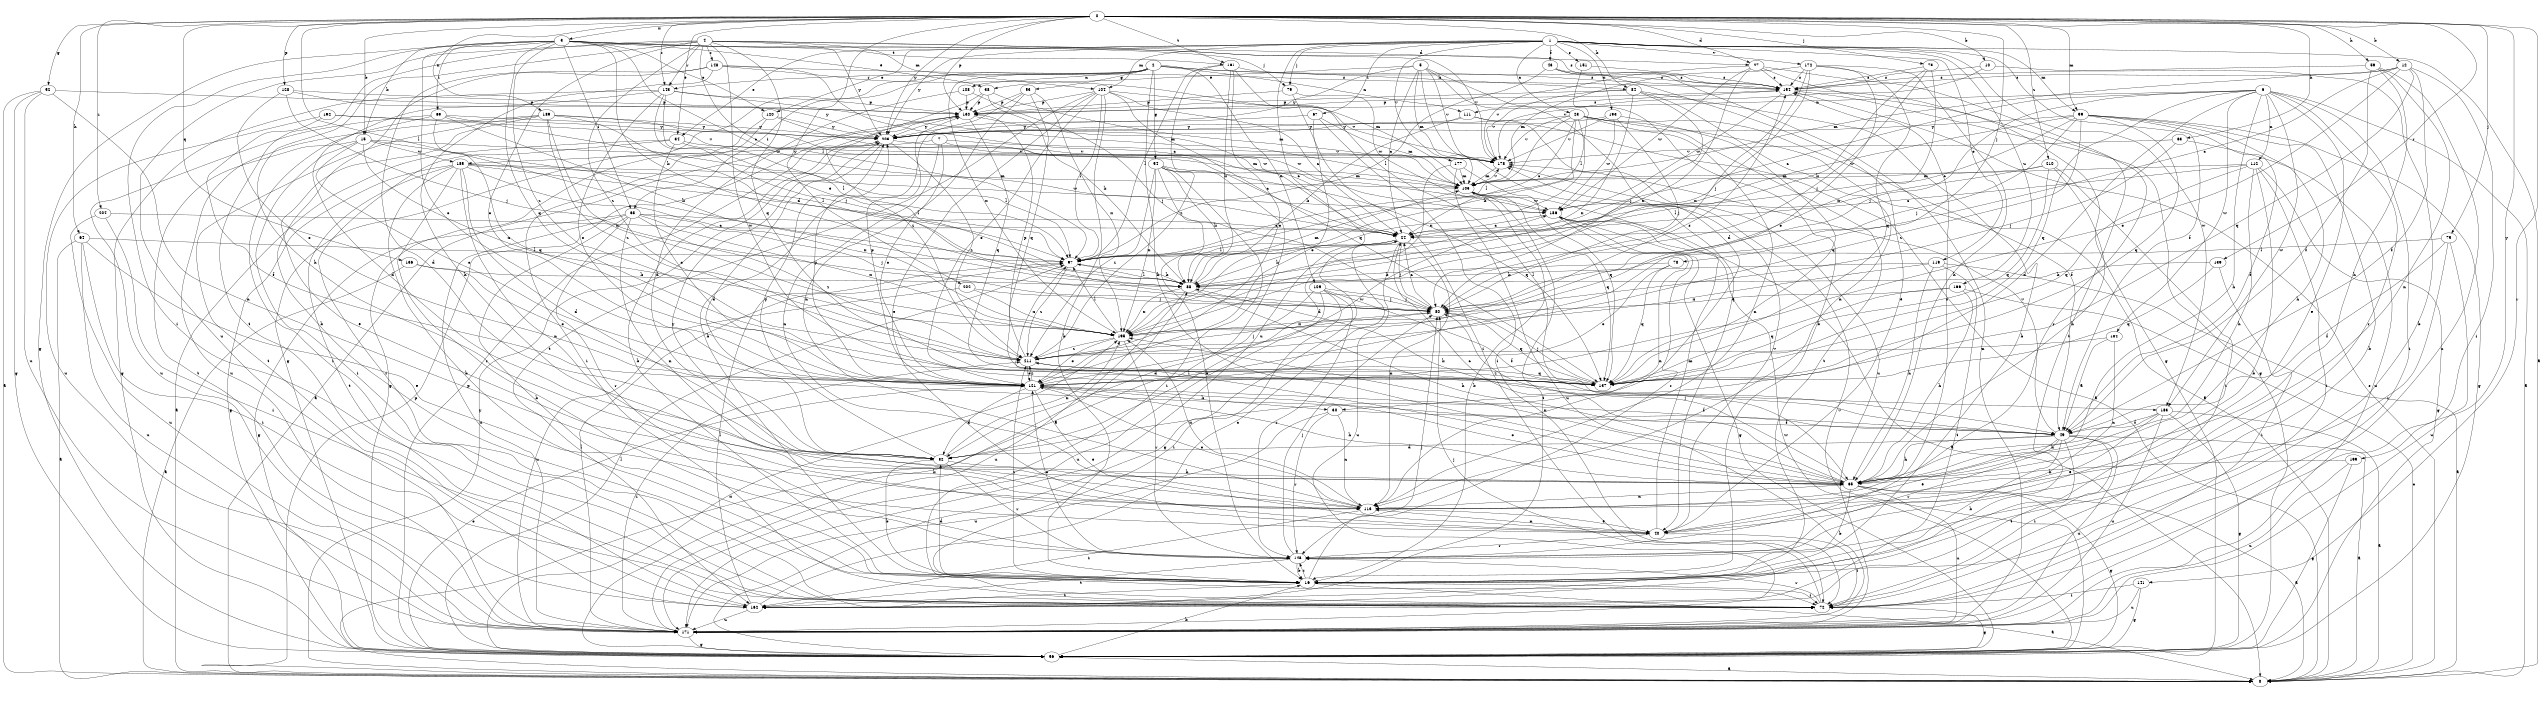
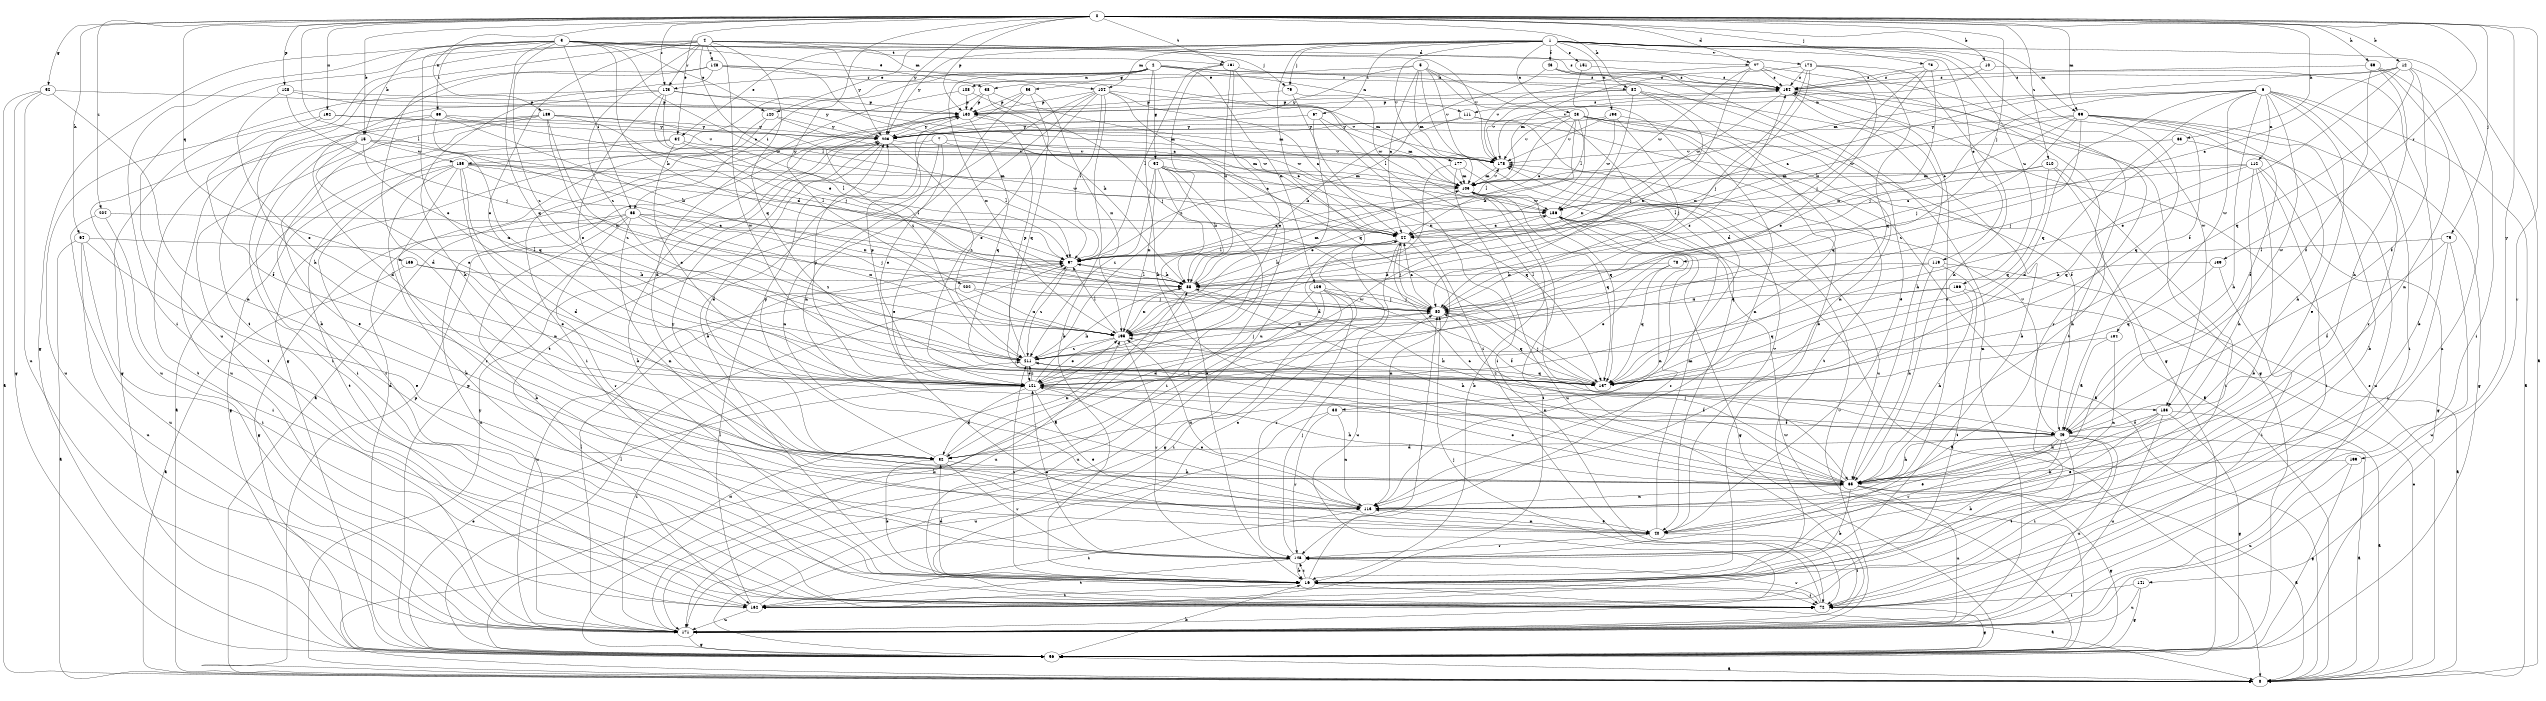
edge "0" -> "3": now "0" -> "192"
edge "154" -> "65": added, label "h"
edge "120" -> "56": label "g" -> "d"
edge "121" -> "30": now "121" -> "88"
